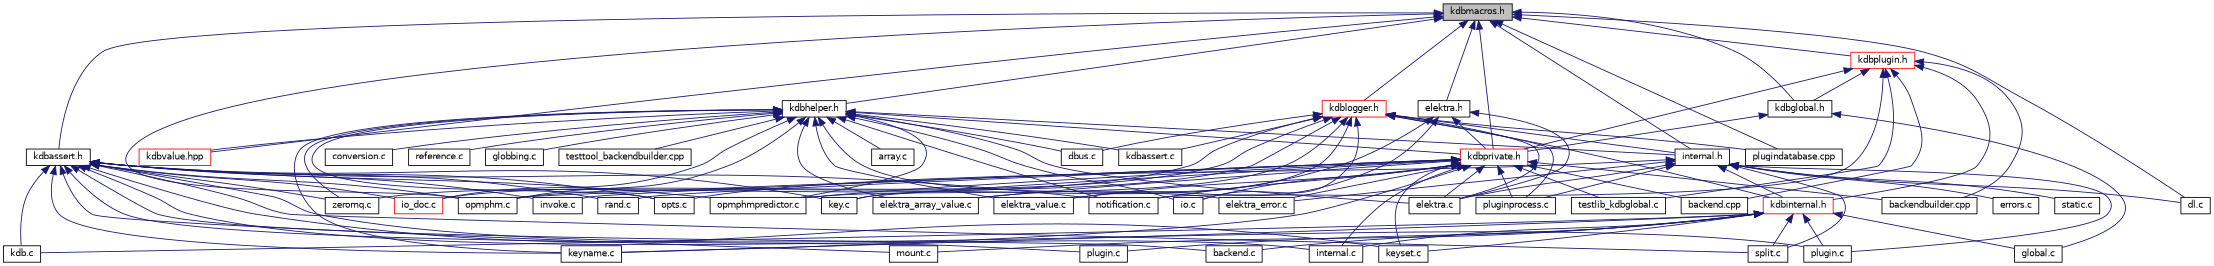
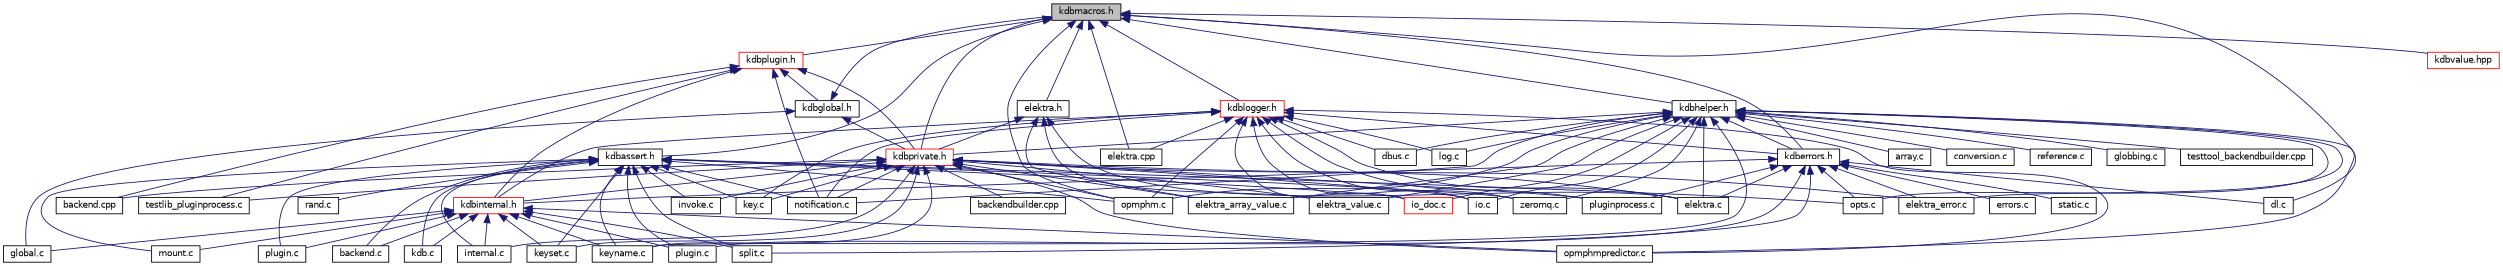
edge "kdbglobal.h" -> "kdbmacros.h": reversed
edge "backendbuilder.cpp" -> "kdbplugin.h": removed
edge "kdbvalue.hpp" -> "kdbhelper.h": removed
edge "notification.c" -> "kdblogger.h": added
node "kdbassert.c": label "kdbassert.c" -> "log.c"
node "internal.h": label "internal.h" -> "kdberrors.h"
node "plugindatabase.cpp": label "plugindatabase.cpp" -> "elektra.cpp"
edge "rand.c" -> "kdbprivate.h": now "kdbinternal.h" -> "kdbprivate.h"
edge "opmphmpredictor.c" -> "kdbassert.h": now "opmphmpredictor.c" -> "kdbinternal.h"
node "testlib_kdbglobal.c": label "testlib_kdbglobal.c" -> "testlib_pluginprocess.c"
